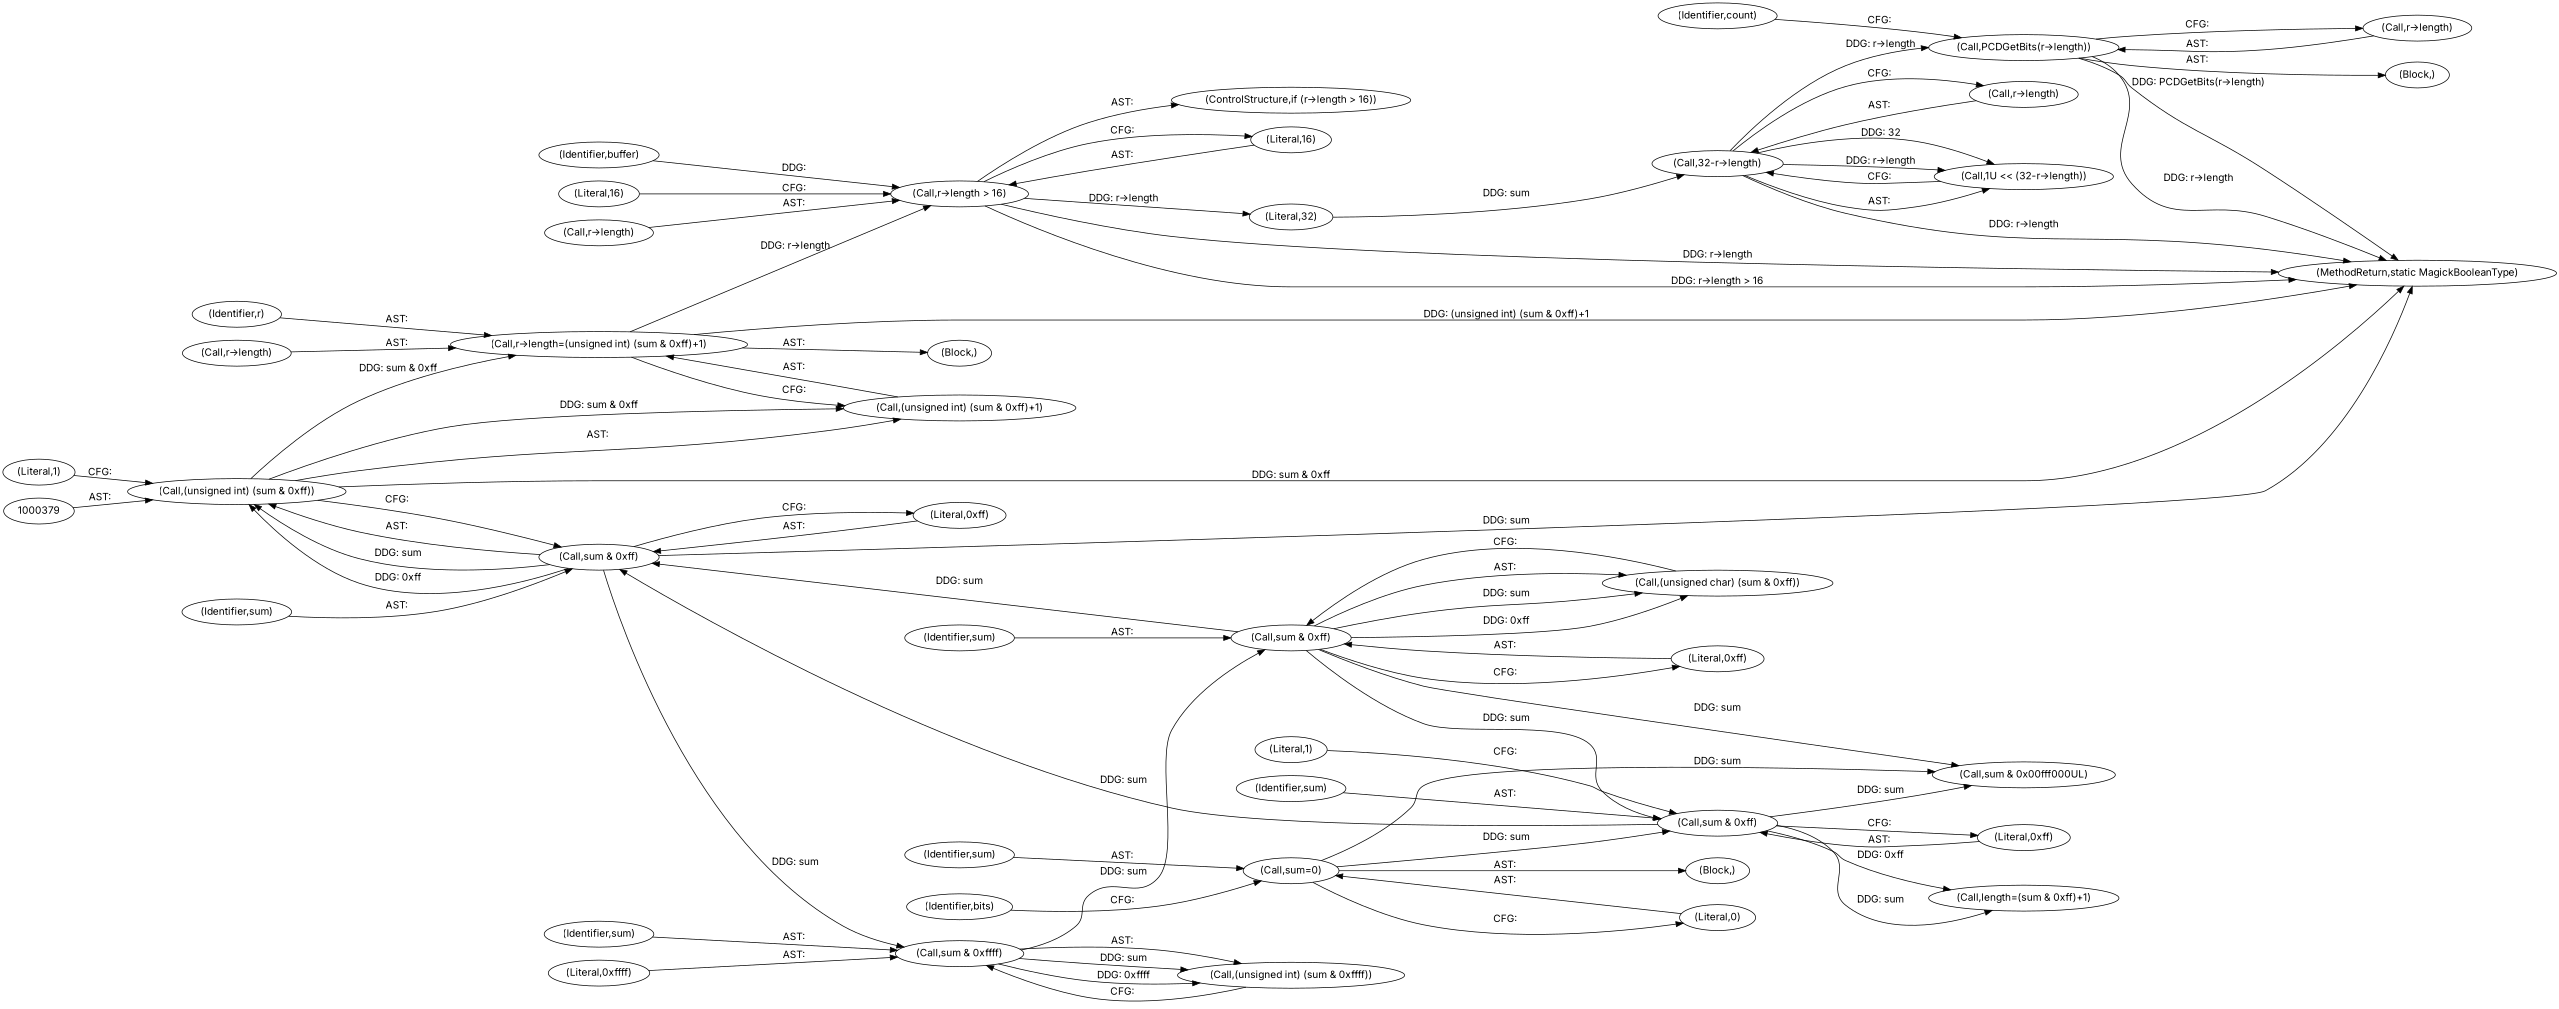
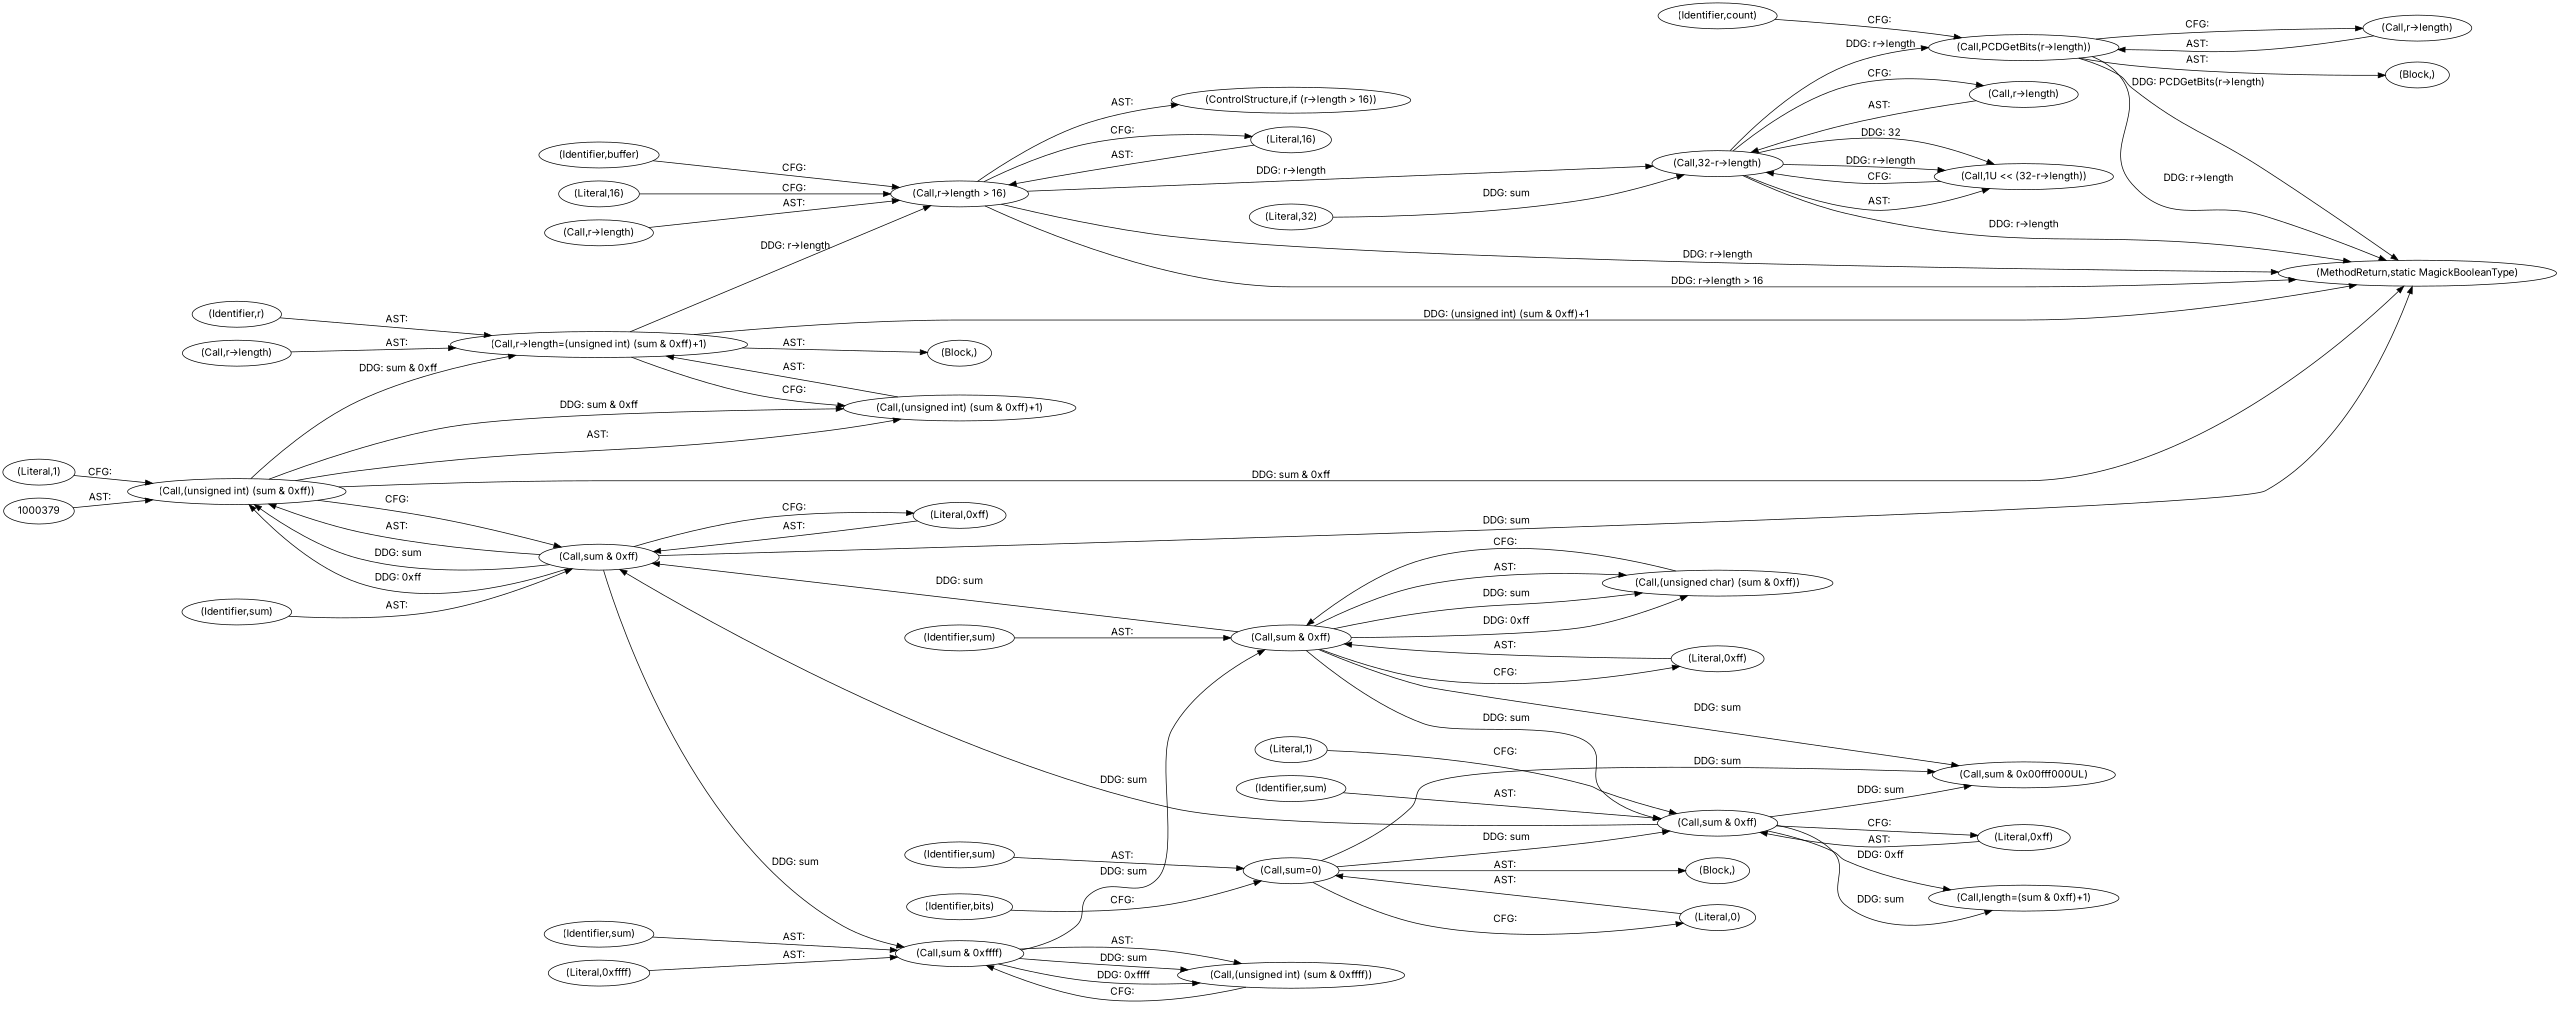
edge "(Identifier,buffer)" -> "(Call,r->length > 16)": label "DDG: " -> "CFG: "
edge "(Call,r->length > 16)" -> "(Literal,32)": now "(Call,r->length > 16)" -> "(Call,32-r->length)"
